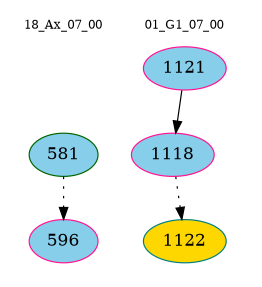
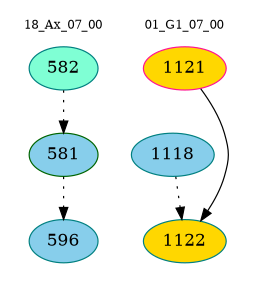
node "582": added
node "1121": fillcolor skyblue -> gold
edge "1121" -> "1118": now "1121" -> "1122"
node "1118": color deeppink -> teal
node "596": color deeppink -> teal
